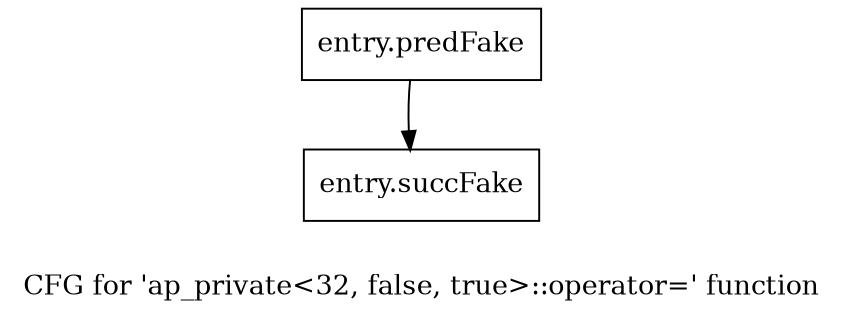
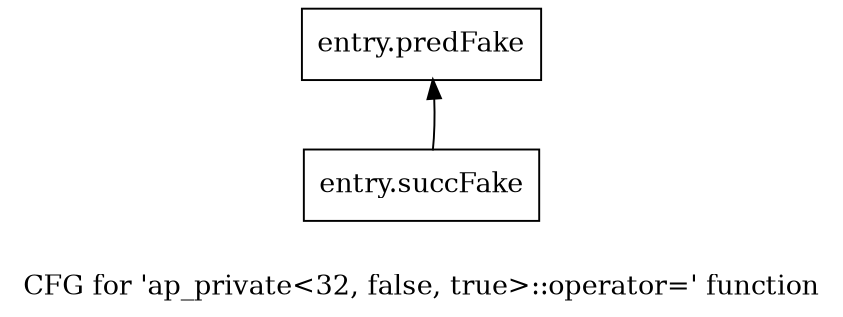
edge "entry.predFake" -> "entry.succFake": reversed
